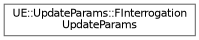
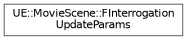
node "UE::UpdateParams::FInterrogation UpdateParams": label "UE::UpdateParams::FInterrogation UpdateParams" -> "UE::MovieScene::FInterrogation UpdateParams"
